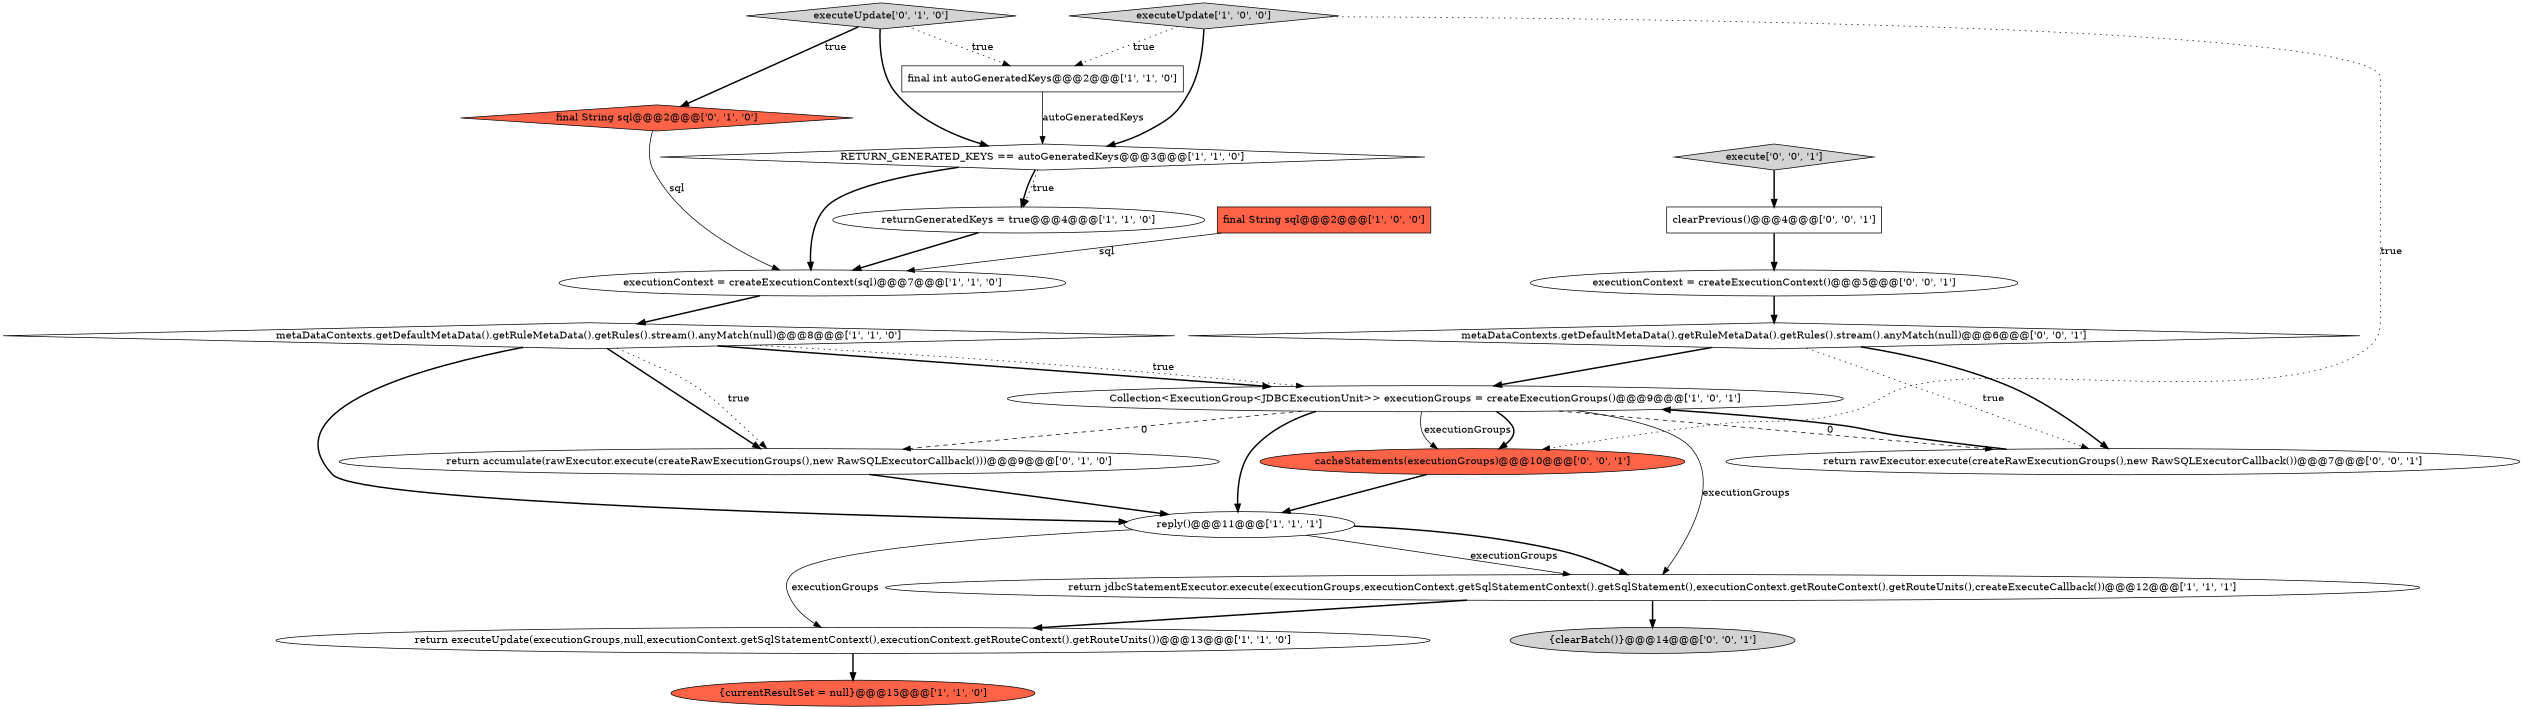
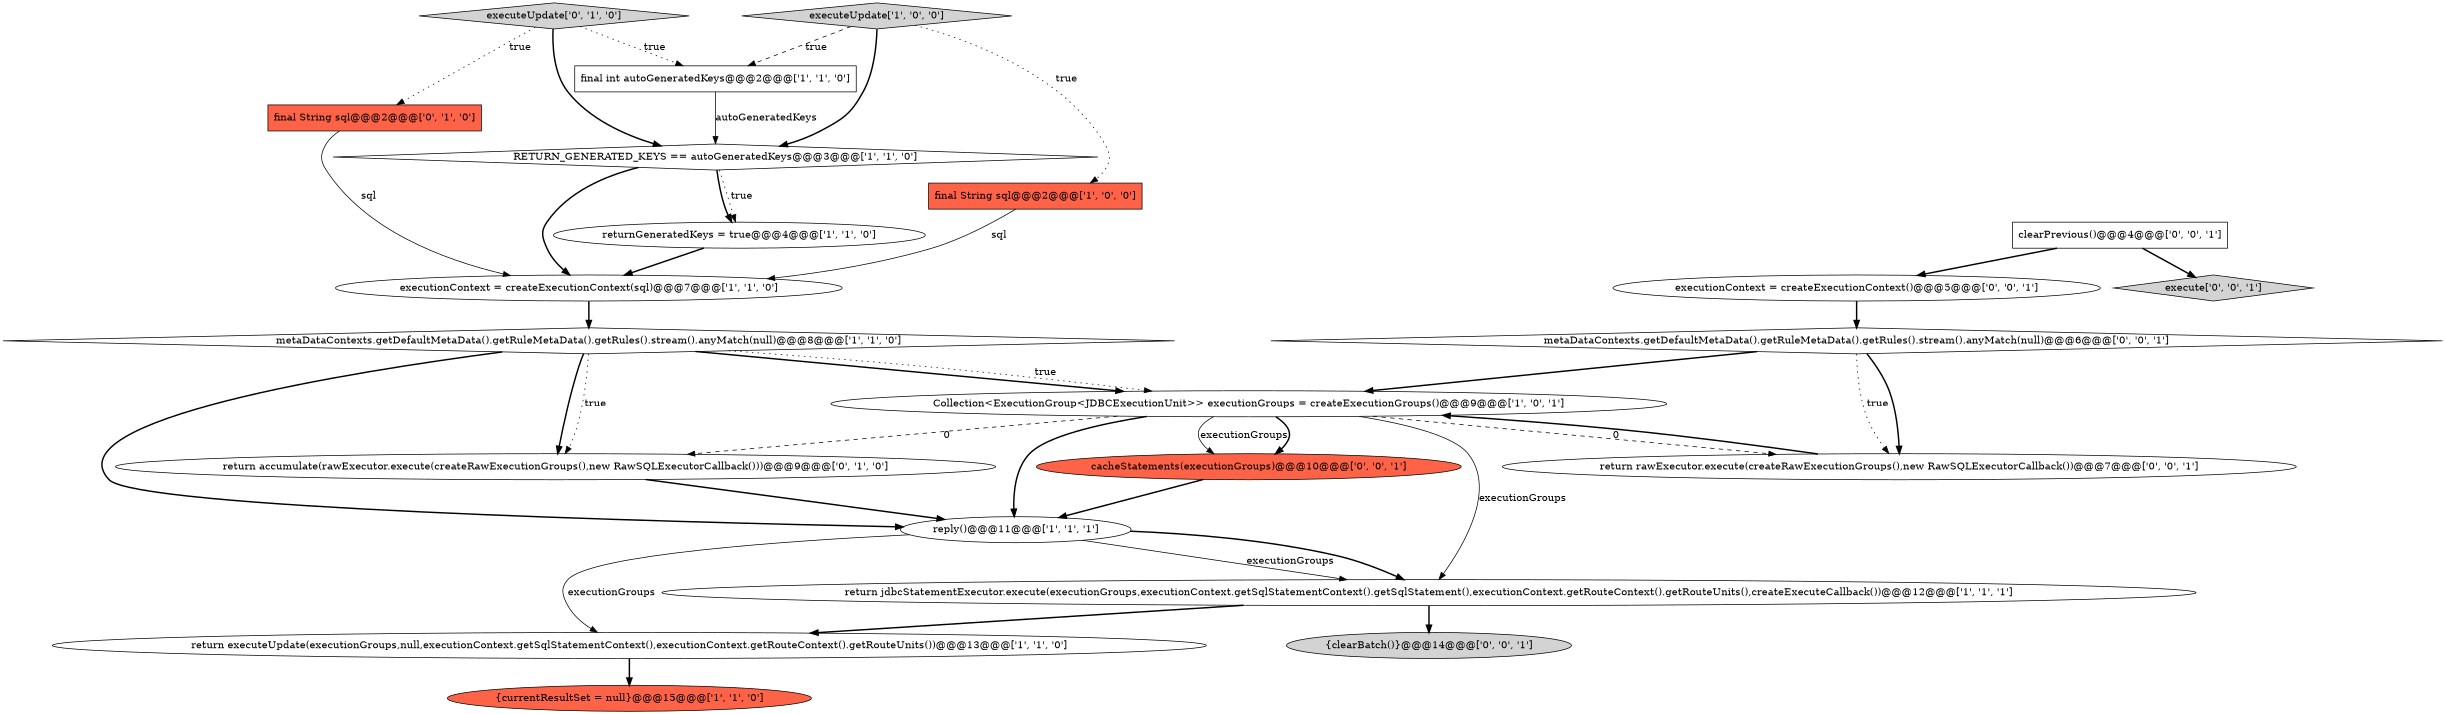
edge "executeUpdate['1', '0', '0']" -> "final int autoGeneratedKeys@@@2@@@['1', '1', '0']": style dotted -> dashed
edge "executeUpdate['0', '1', '0']" -> "final String sql@@@2@@@['0', '1', '0']": style bold -> dotted
edge "executeUpdate['1', '0', '0']" -> "cacheStatements(executionGroups)@@@10@@@['0', '0', '1']": now "executeUpdate['1', '0', '0']" -> "final String sql@@@2@@@['1', '0', '0']"
node "final String sql@@@2@@@['0', '1', '0']": shape diamond -> box
edge "execute['0', '0', '1']" -> "clearPrevious()@@@4@@@['0', '0', '1']": reversed
